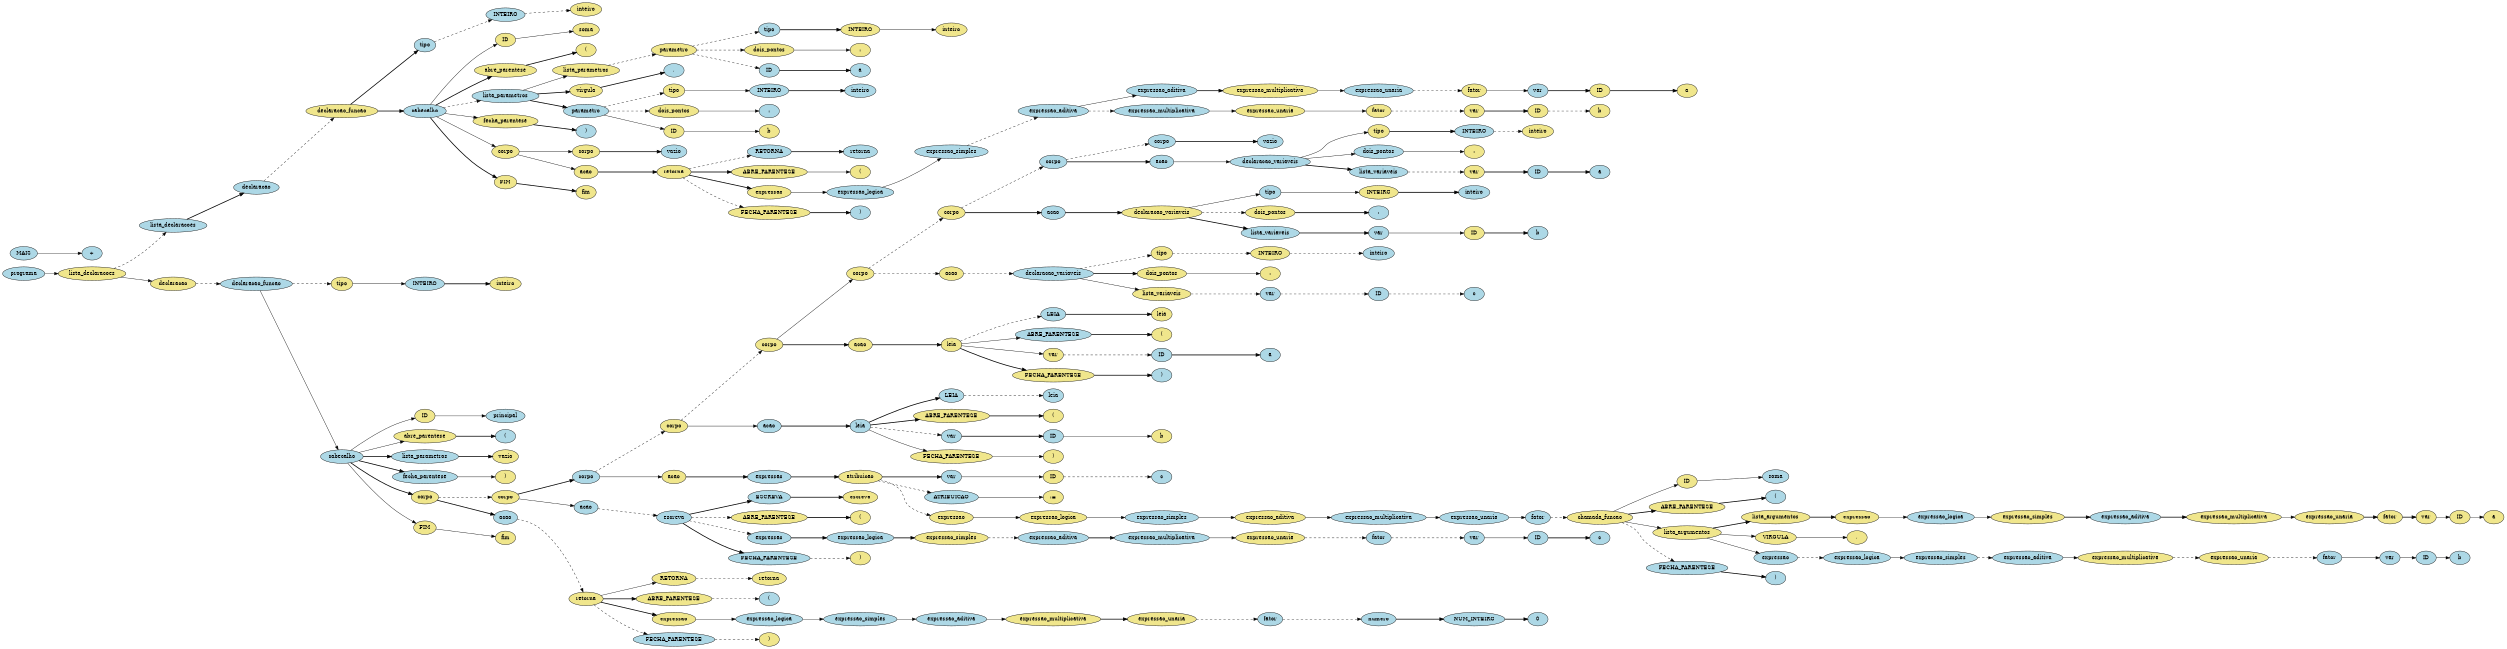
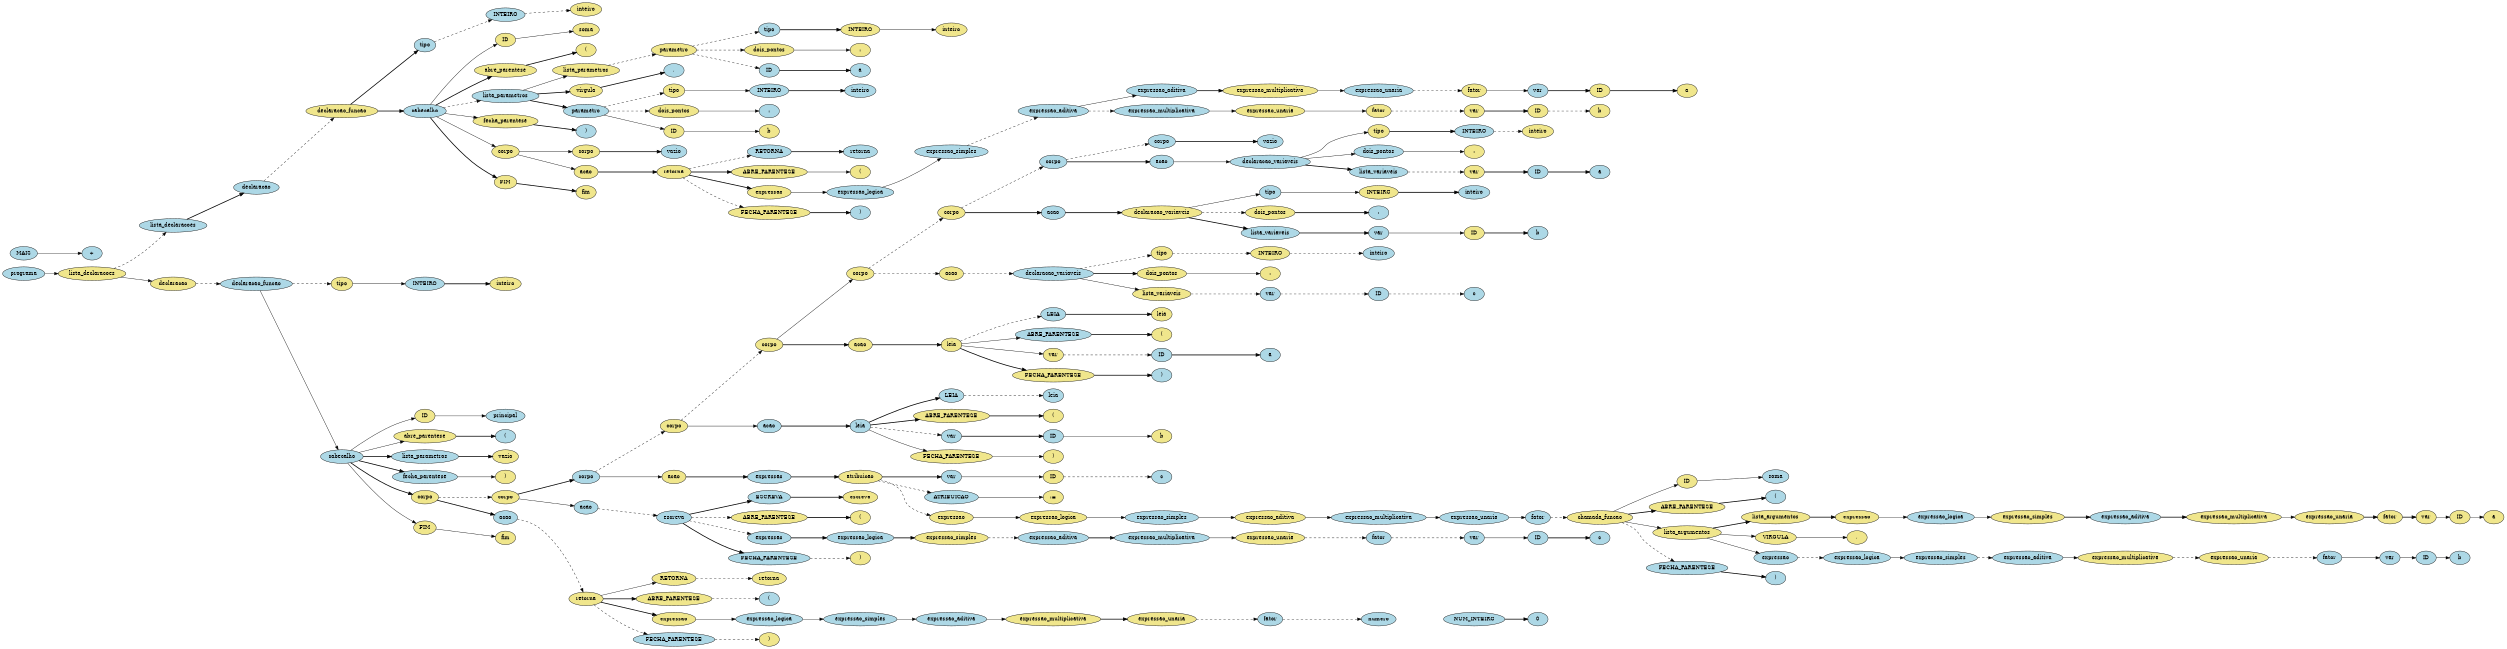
edge "numero" -> "NUM_INTEIRO": removed
